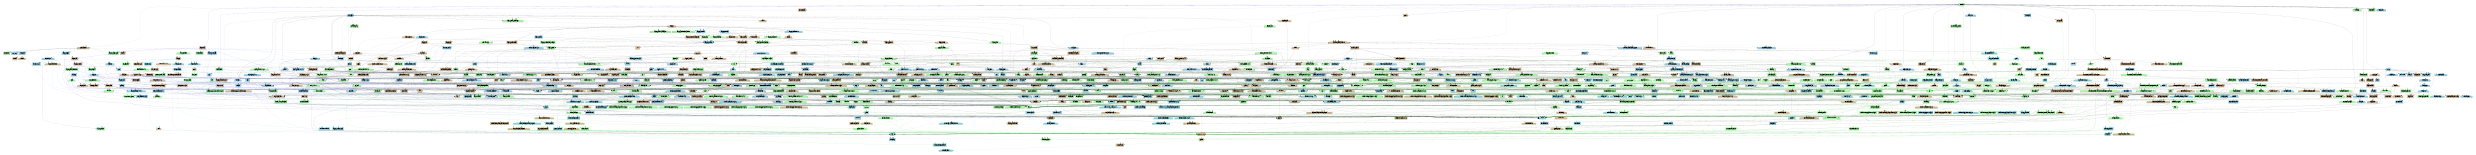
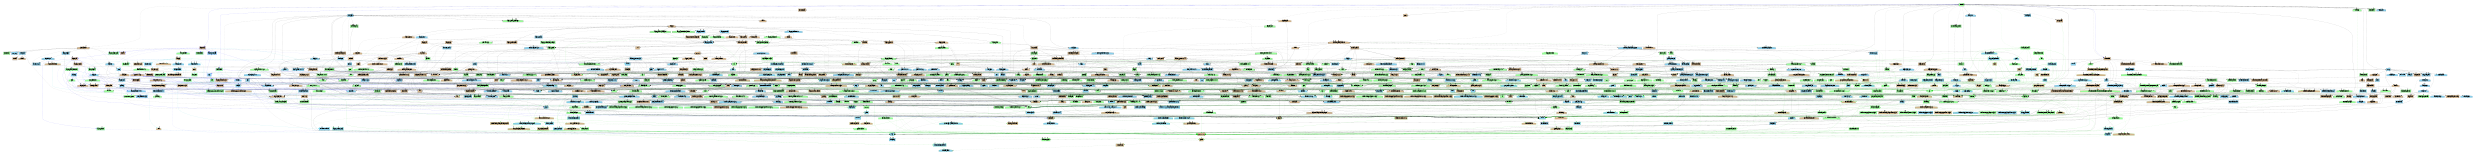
node "generator": fillcolor skyblue -> tan
